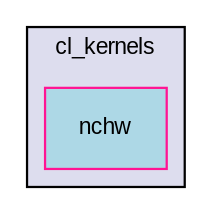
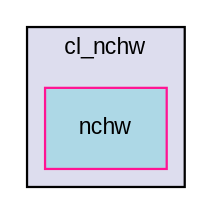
cluster "cl_kernels": label "cl_kernels" -> "cl_nchw"
